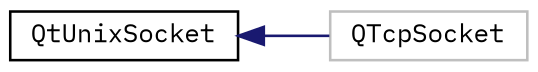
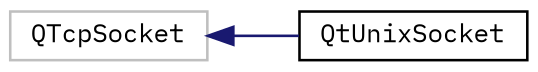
edge "QTcpSocket" -> "QtUnixSocket": reversed
